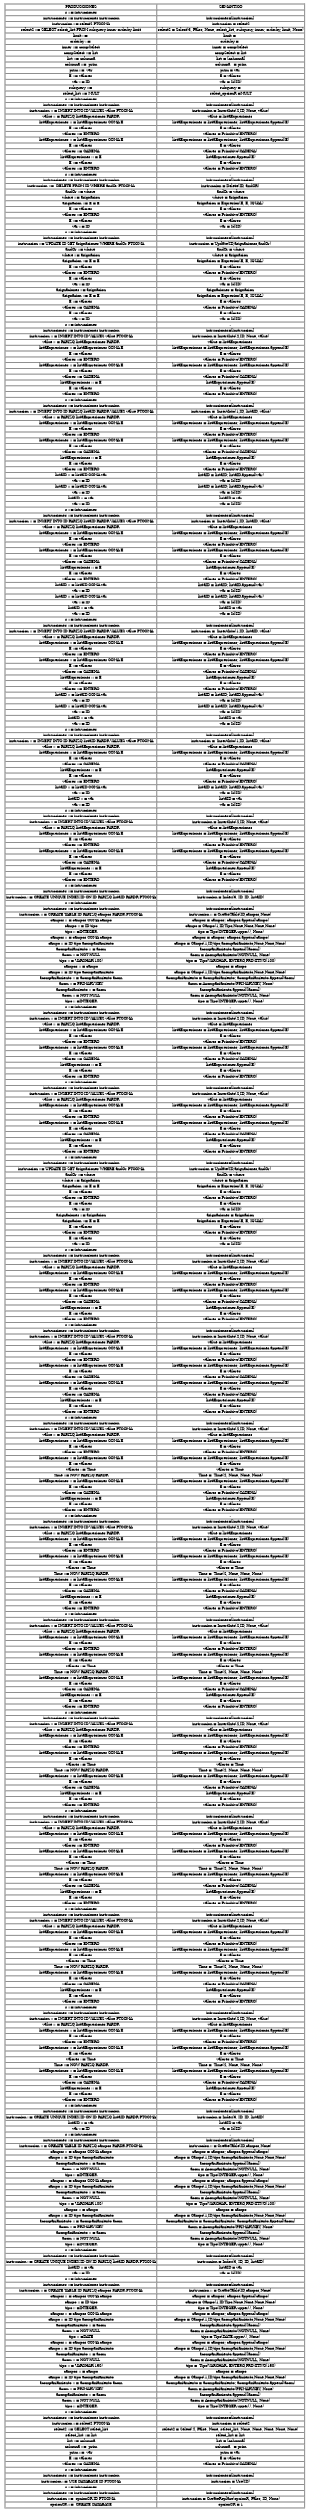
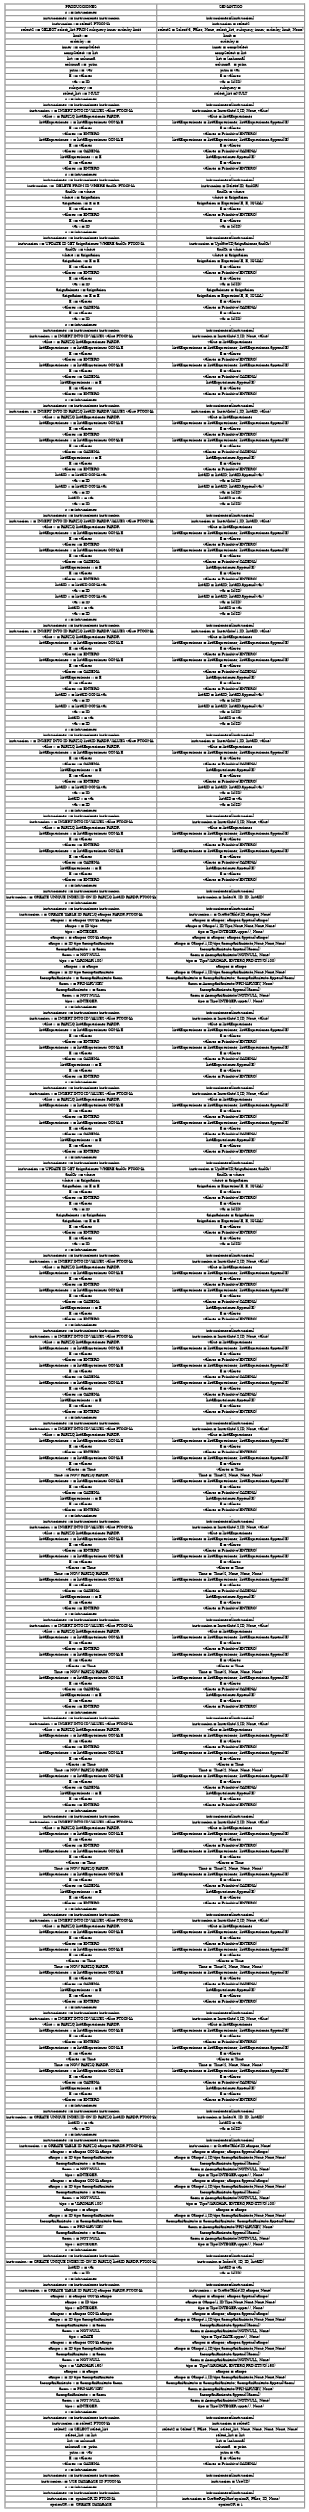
node "PRODUCCIONES": text "select_opcionR =MULT" -> "select_list =MULT"
